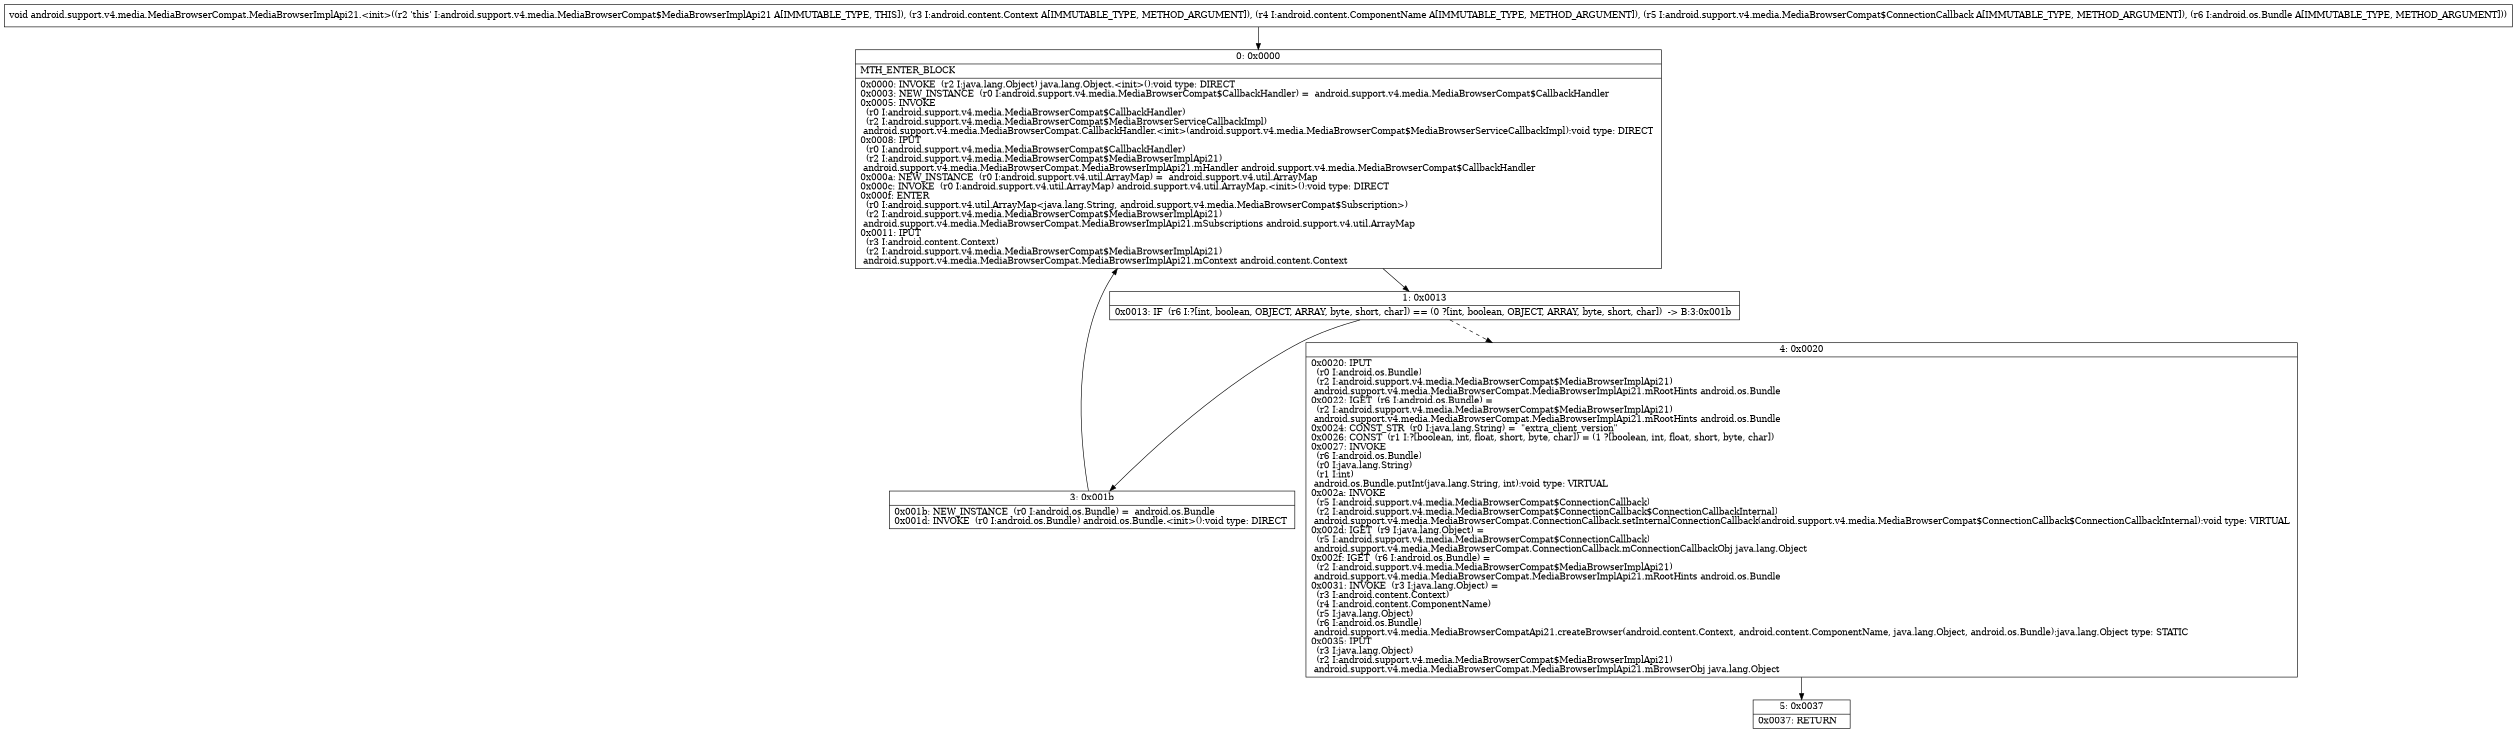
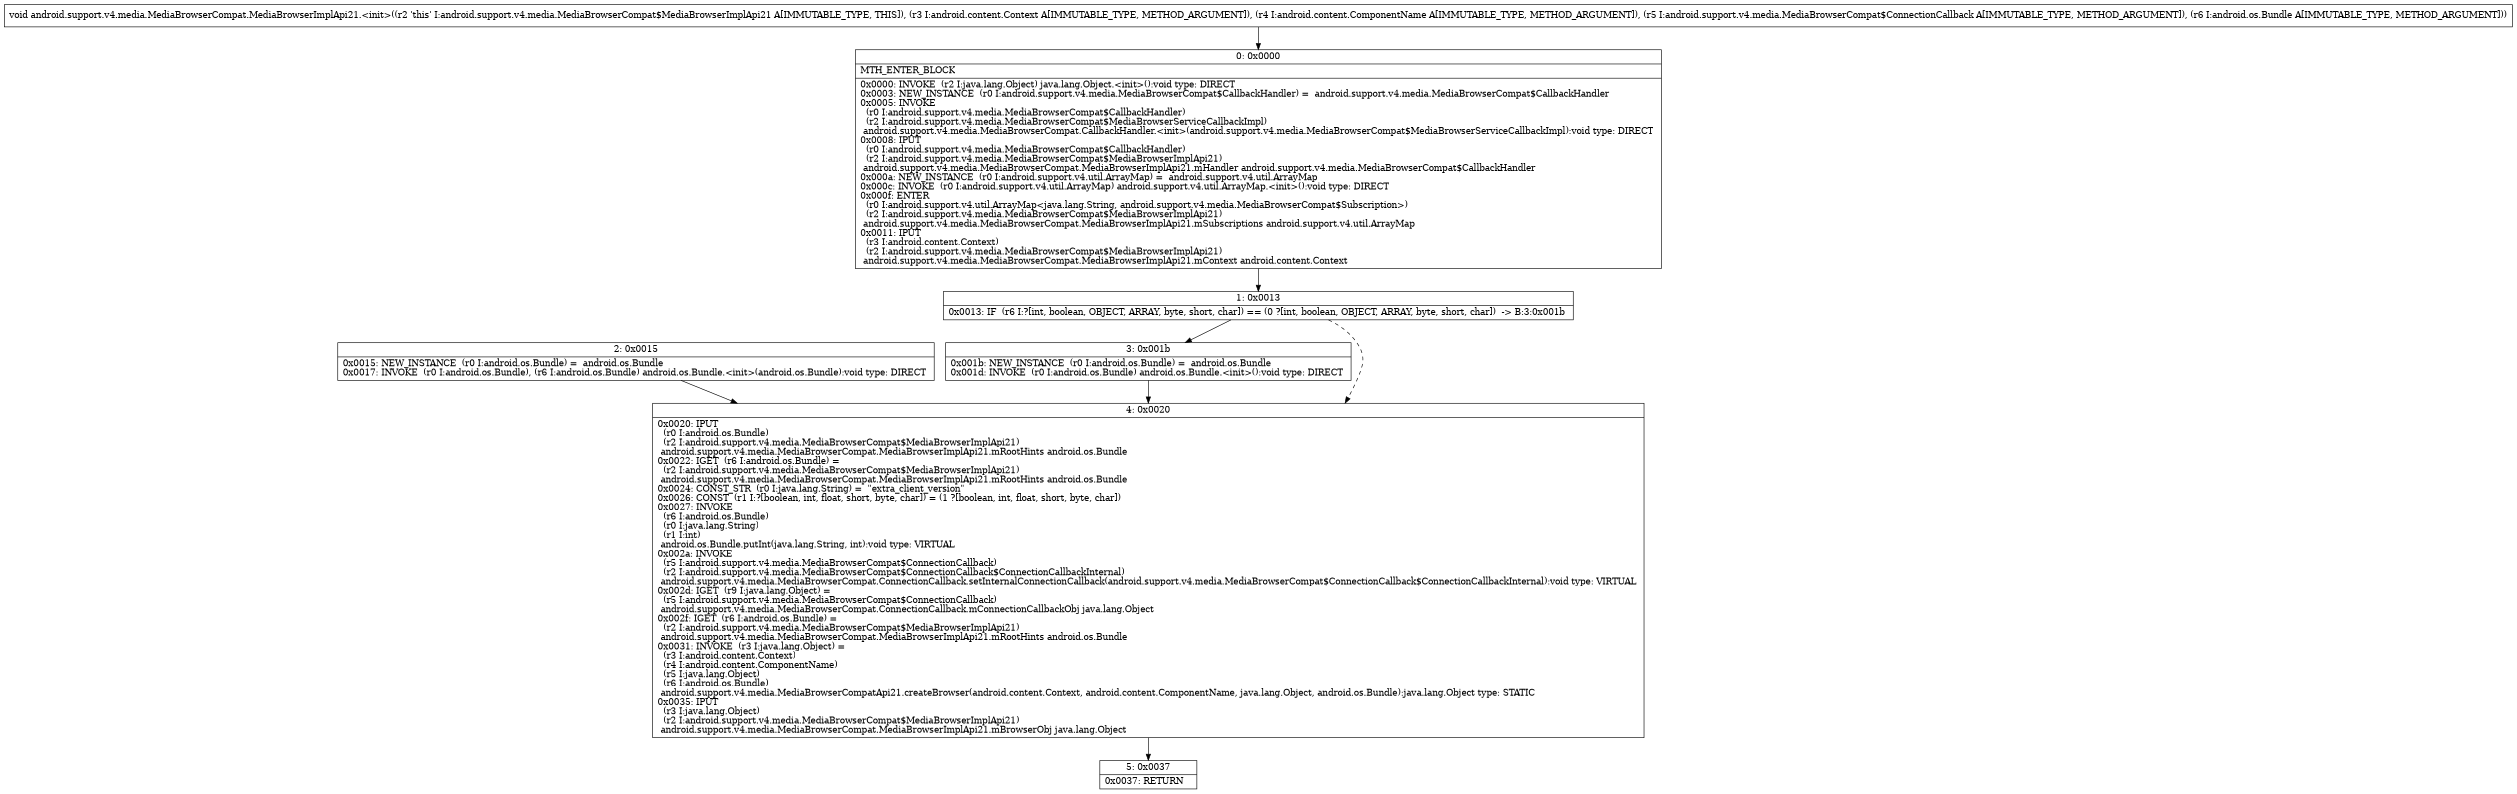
node "2: 0x0015": added
edge "3: 0x001b" -> "0: 0x0000": now "3: 0x001b" -> "4: 0x0020"
